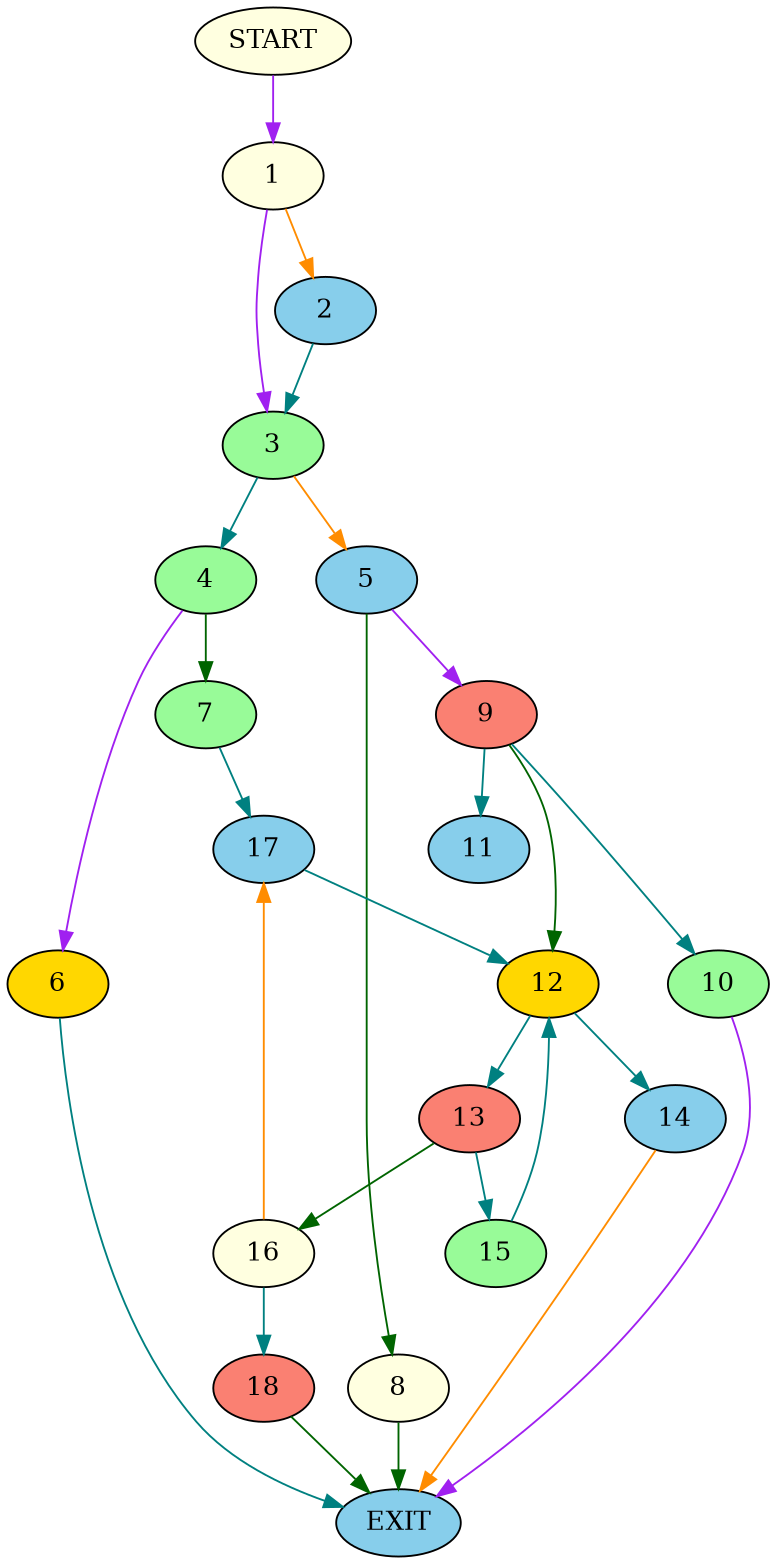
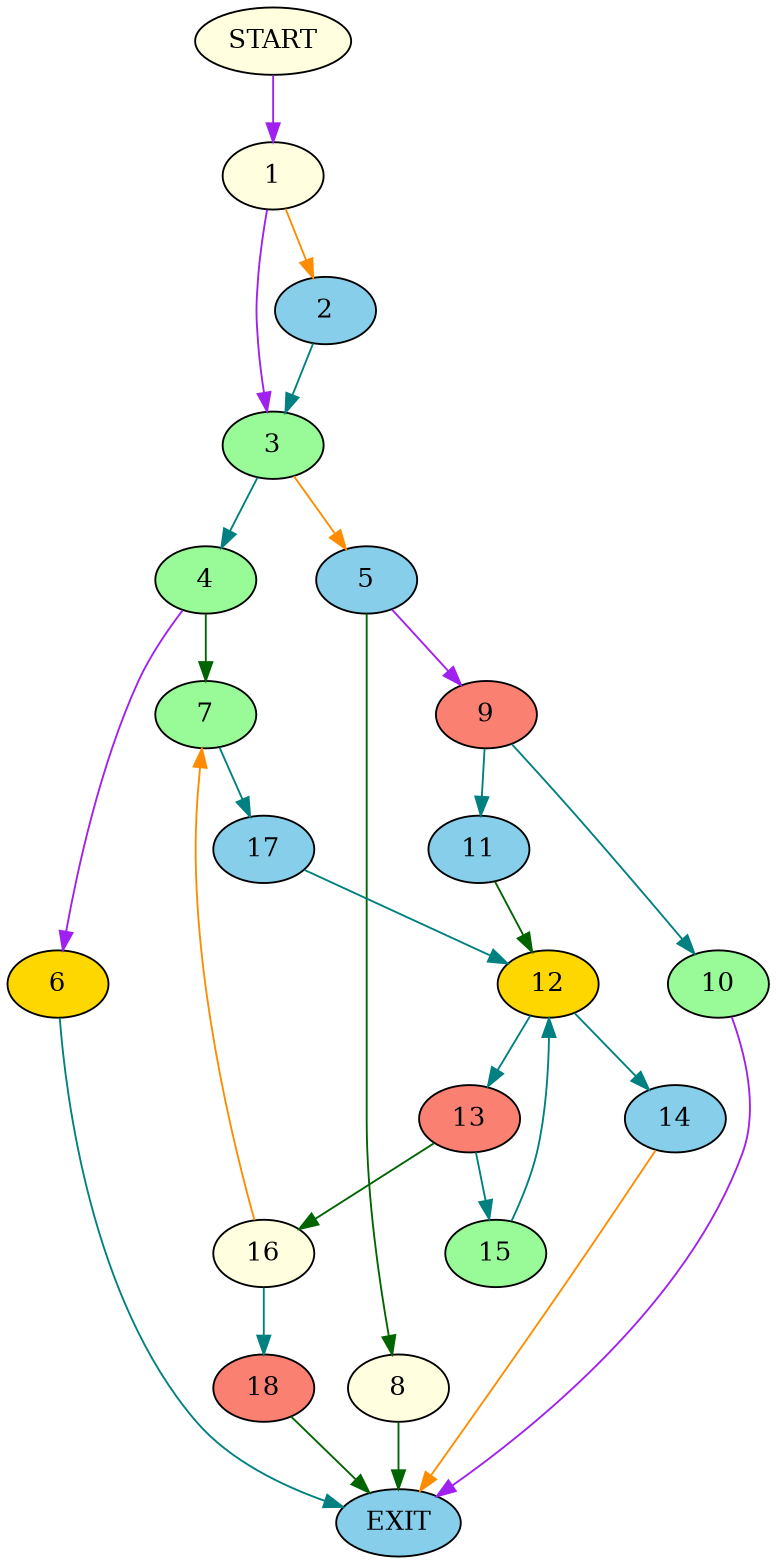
edge "9" -> "12": now "11" -> "12"
edge "16" -> "17": now "16" -> "7"
